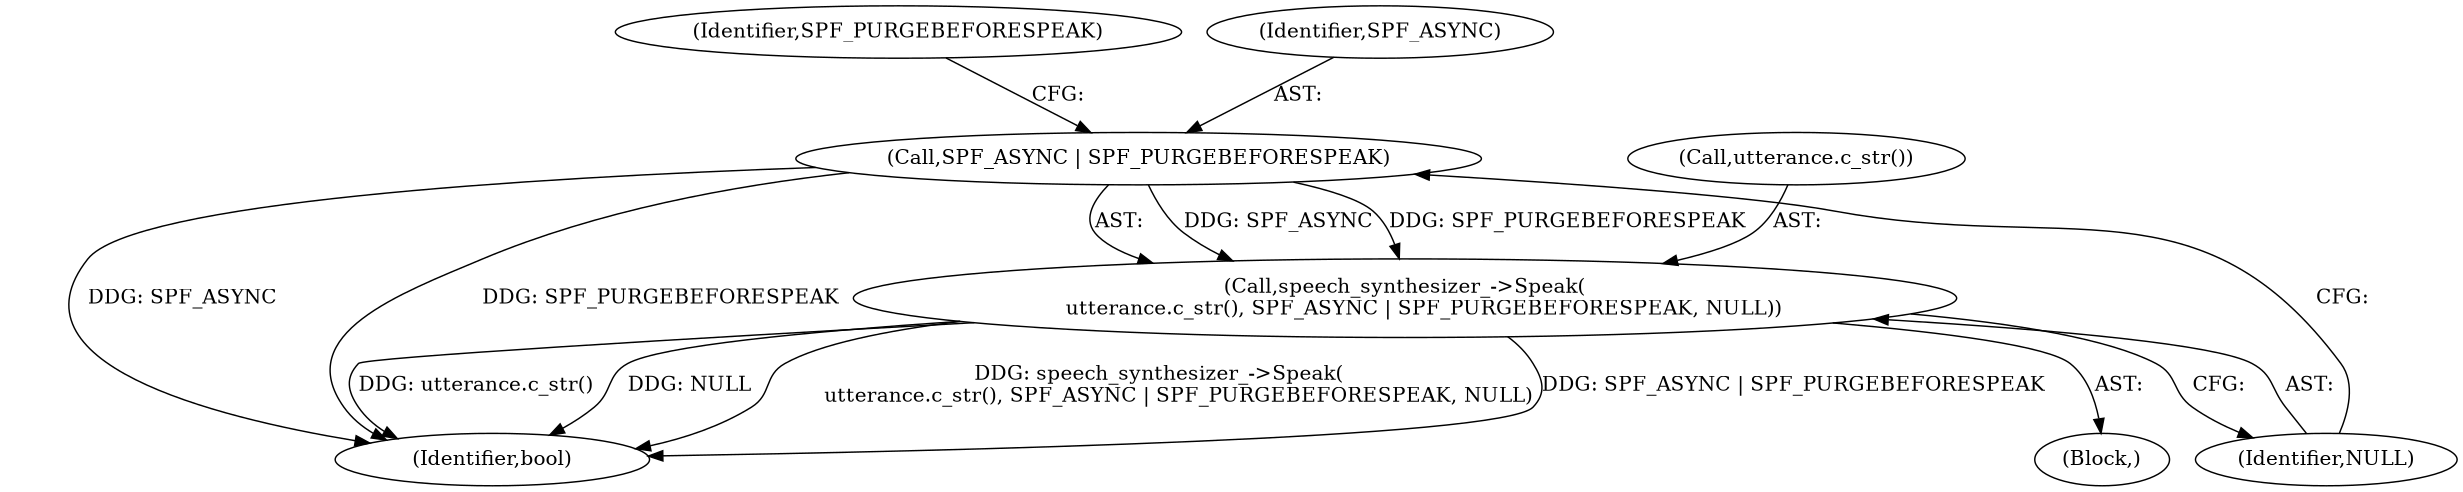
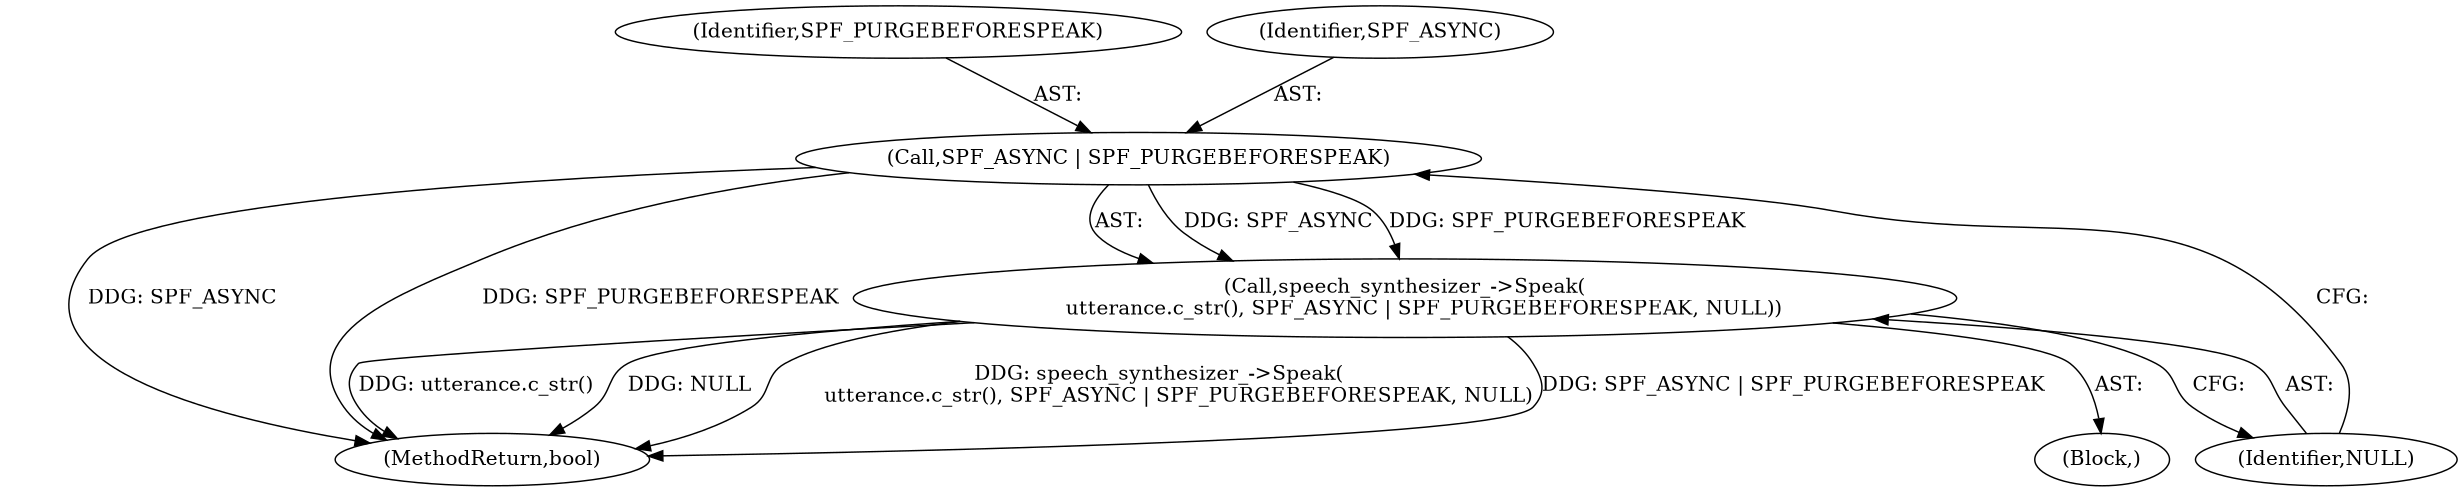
edge "(Identifier,SPF_PURGEBEFORESPEAK)" -> "(Call,SPF_ASYNC | SPF_PURGEBEFORESPEAK)": label "CFG: " -> "AST: "
node "(Call,utterance.c_str())": removed
node "(Identifier,bool)": label "(Identifier,bool)" -> "(MethodReturn,bool)"
